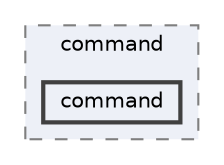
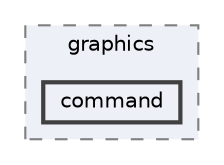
cluster "command": label "command" -> "graphics"
